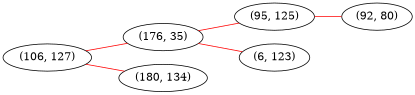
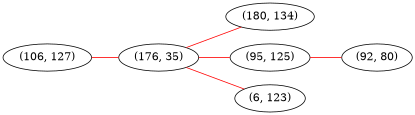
edge "(106, 127)" -- "(180, 134)": now "(176, 35)" -- "(180, 134)"
